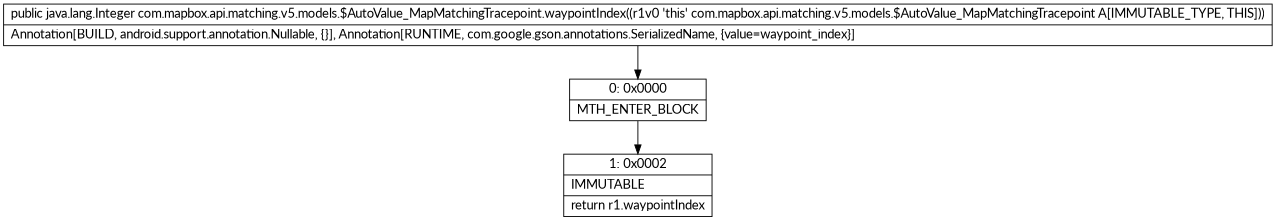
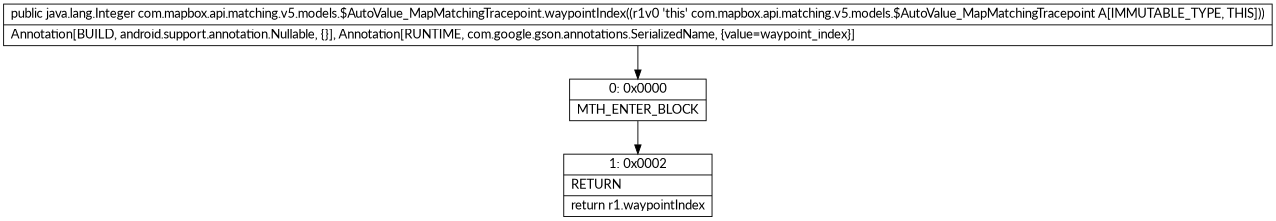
node "1: 0x0002": text "IMMUTABLE" -> "RETURN"
